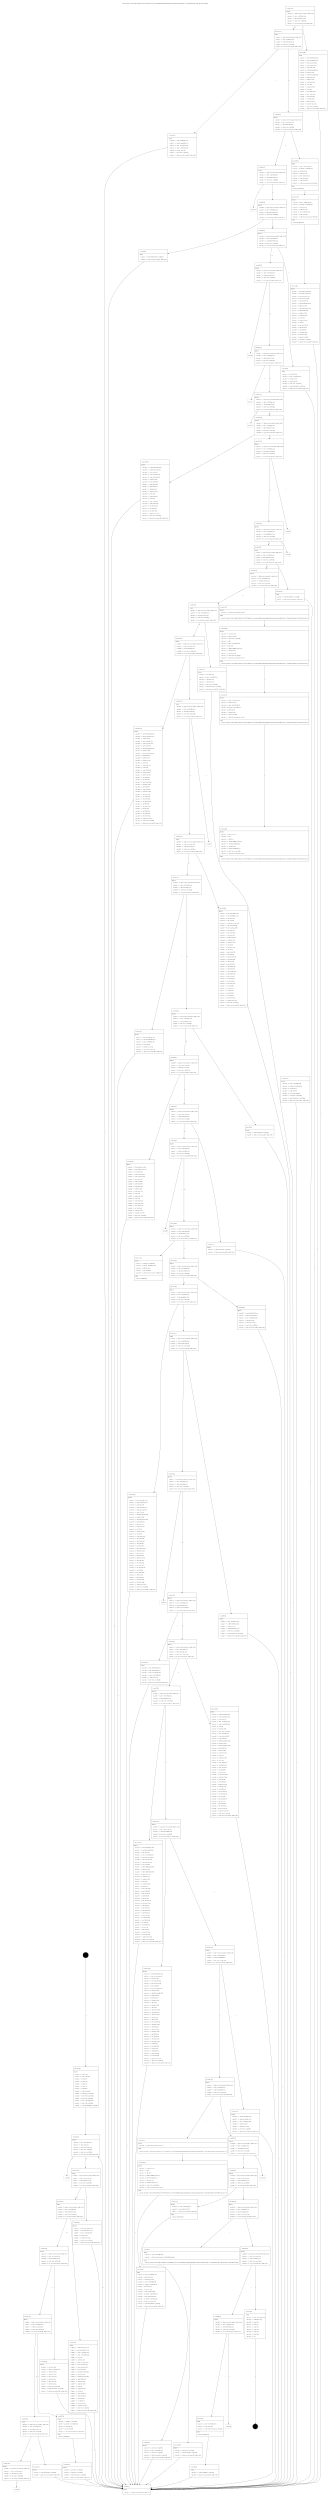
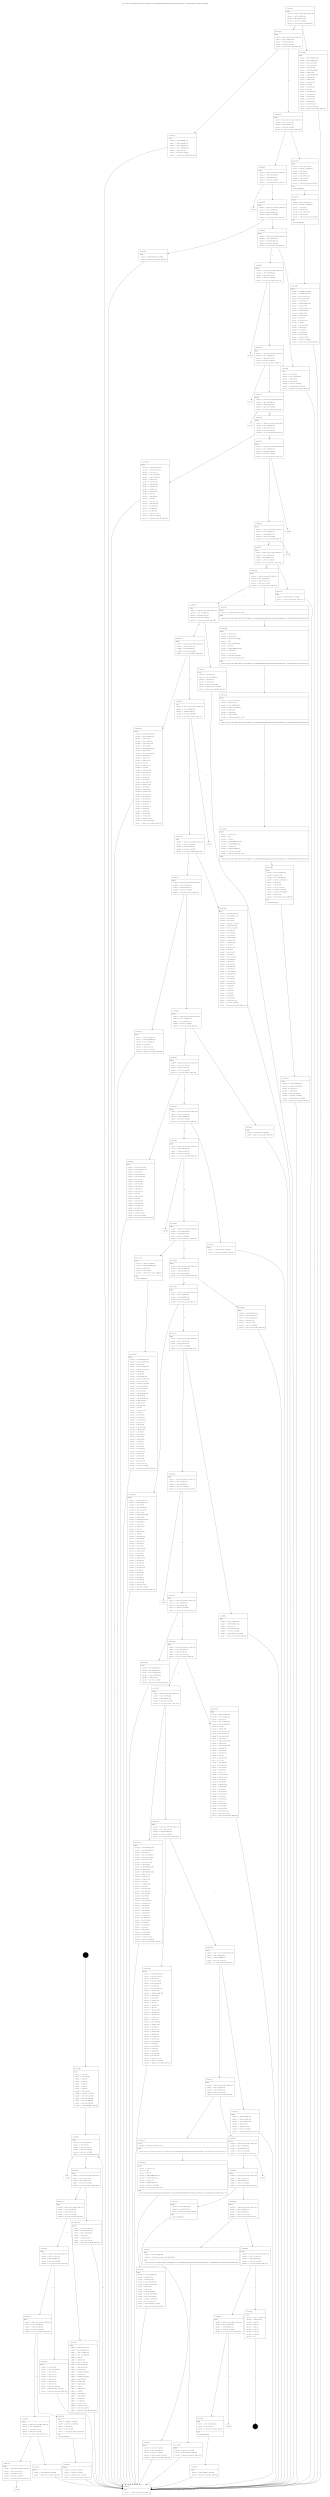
node "0x40207b [47]": added
node "0x402289 [184]": added
